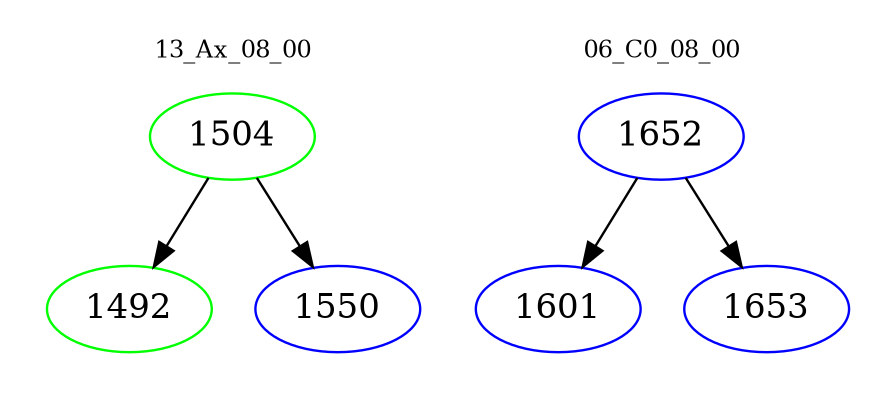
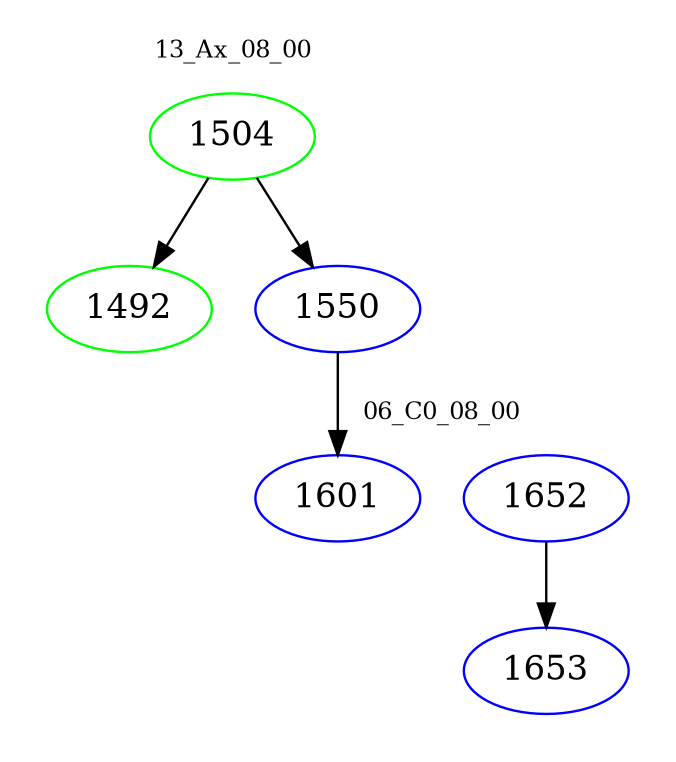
edge "1652" -> "1601": now "1550" -> "1601"
